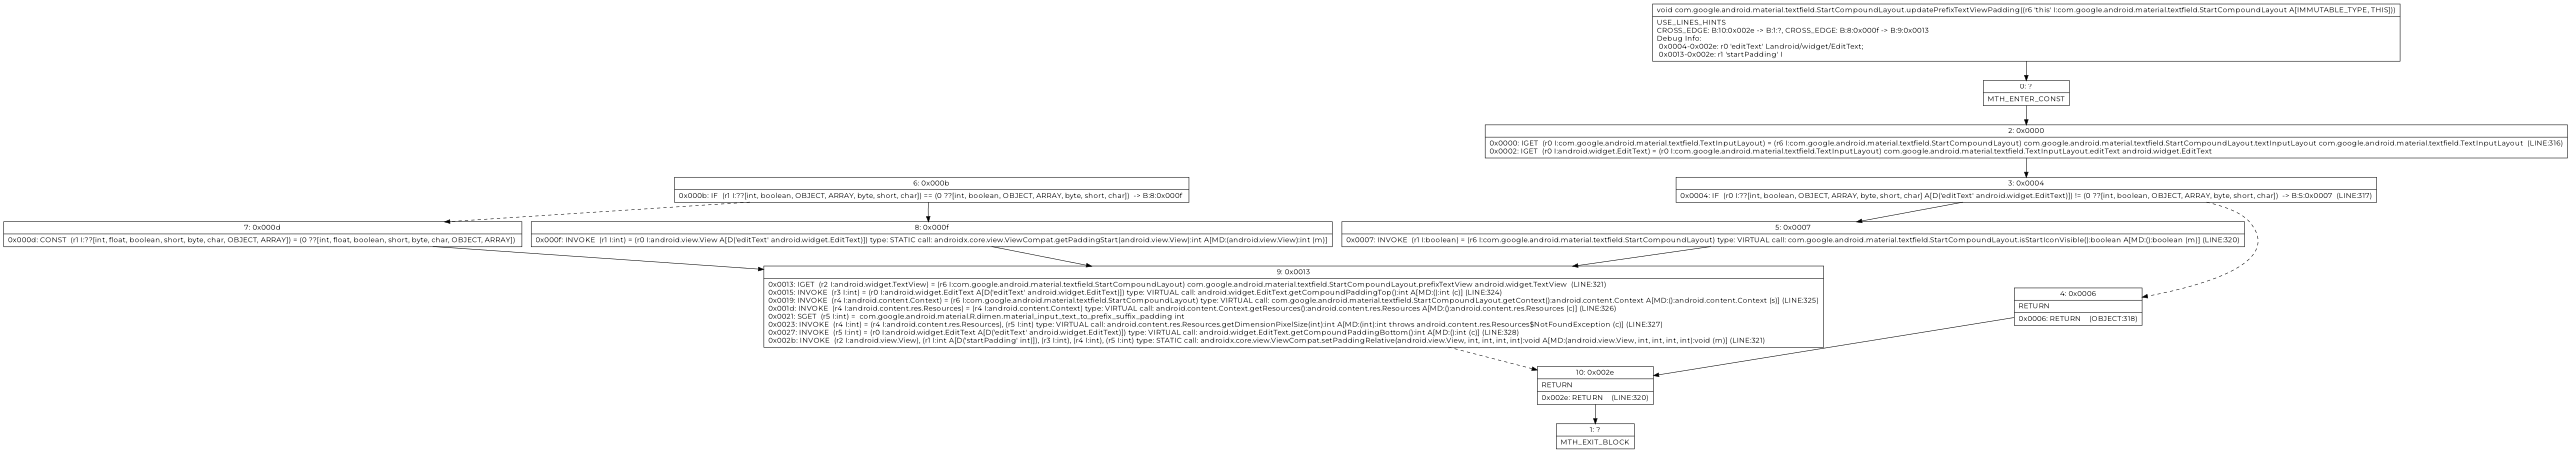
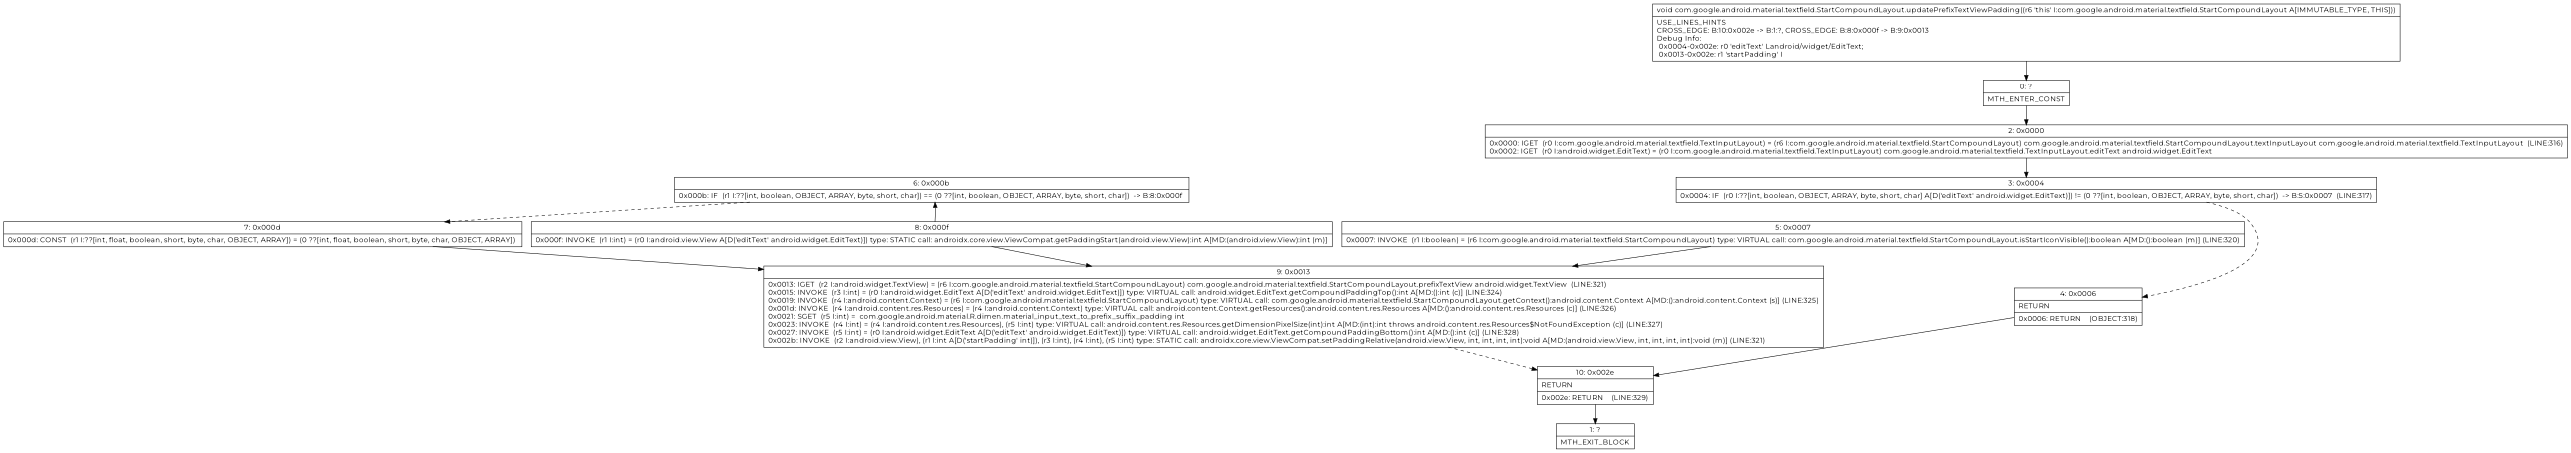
edge "6: 0x000b" -> "8: 0x000f": reversed
edge "3: 0x0004" -> "5: 0x0007": removed
node "10: 0x002e": text "0x002e: RETURN    (LINE:320)" -> "0x002e: RETURN    (LINE:329)"
